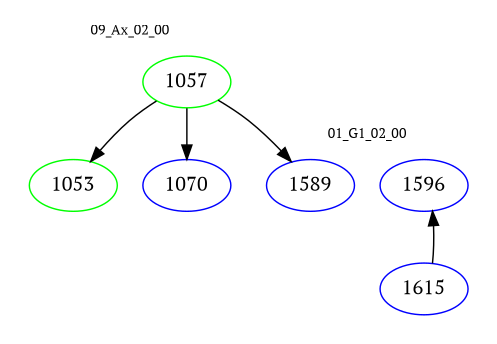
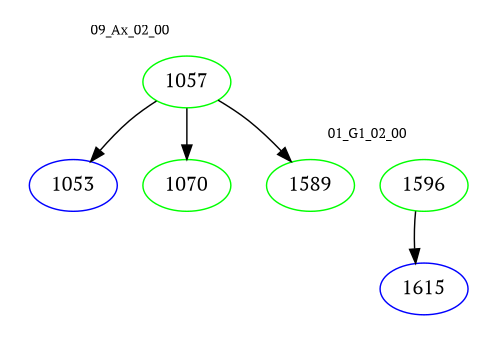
node "1053": color green -> blue
node "1070": color blue -> green
node "1589": color blue -> green
node "1596": color blue -> green
edge "1615" -> "1596": reversed
